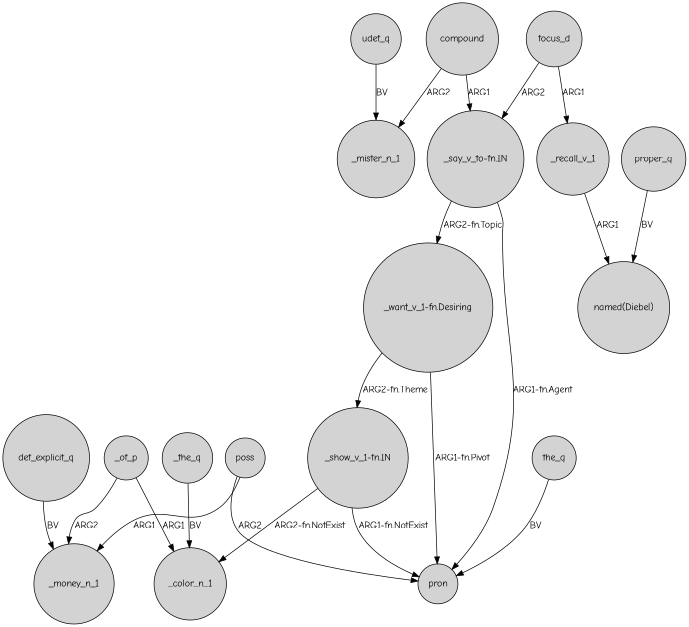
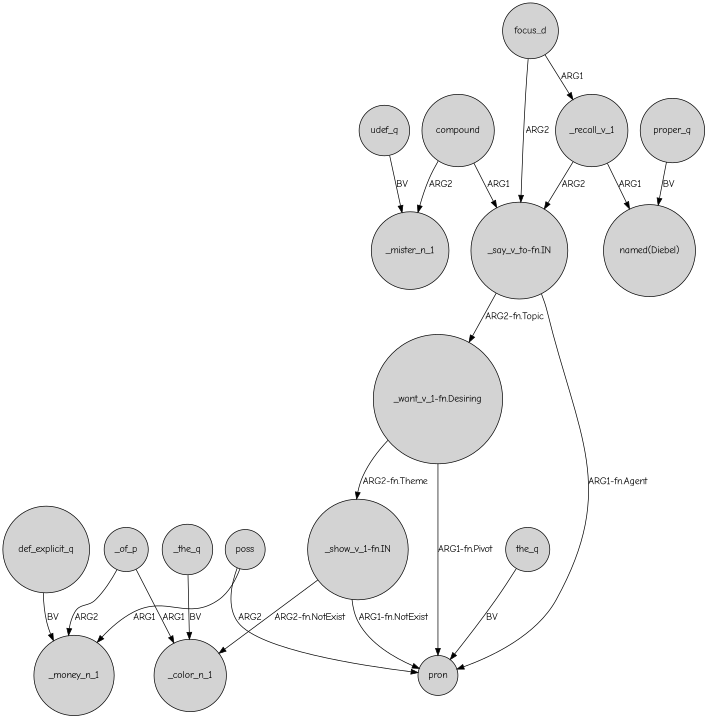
edge "_recall_v_1" -> "_say_v_to-fn.IN": added, label "ARG2"
